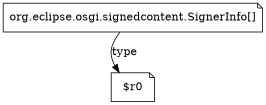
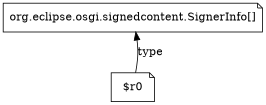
edge "org.eclipse.osgi.signedcontent.SignerInfo[]" -> "$r0": reversed
